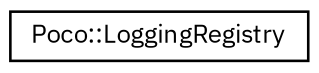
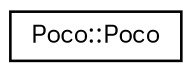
node "Poco::LoggingRegistry": label "Poco::LoggingRegistry" -> "Poco::Poco"
